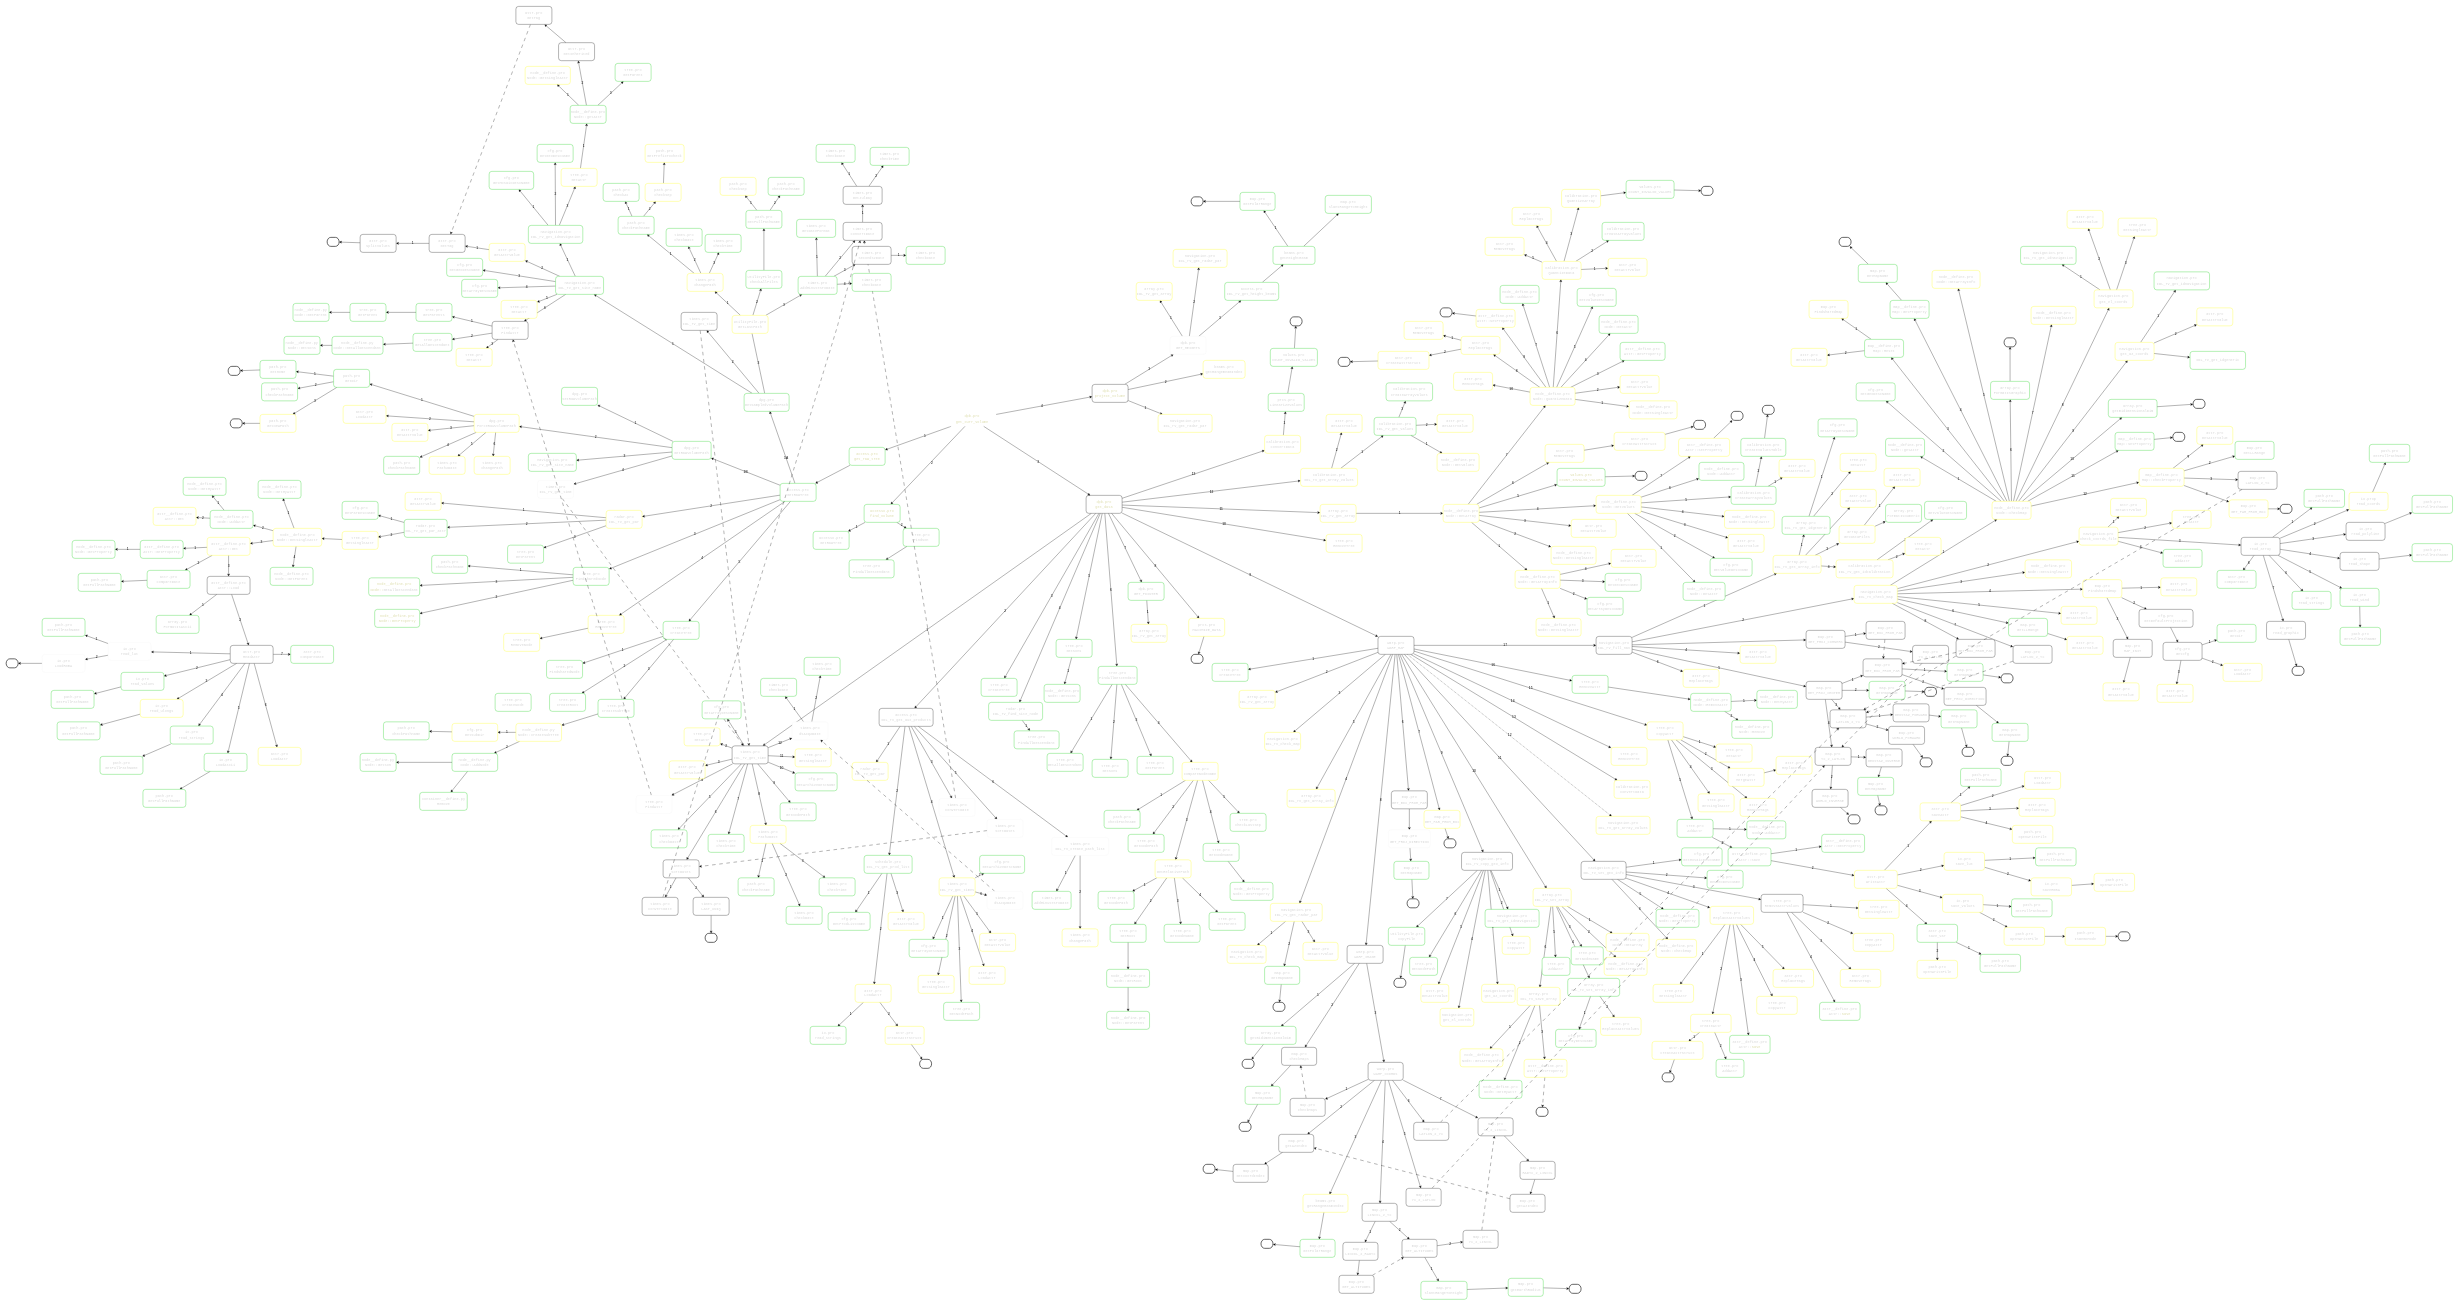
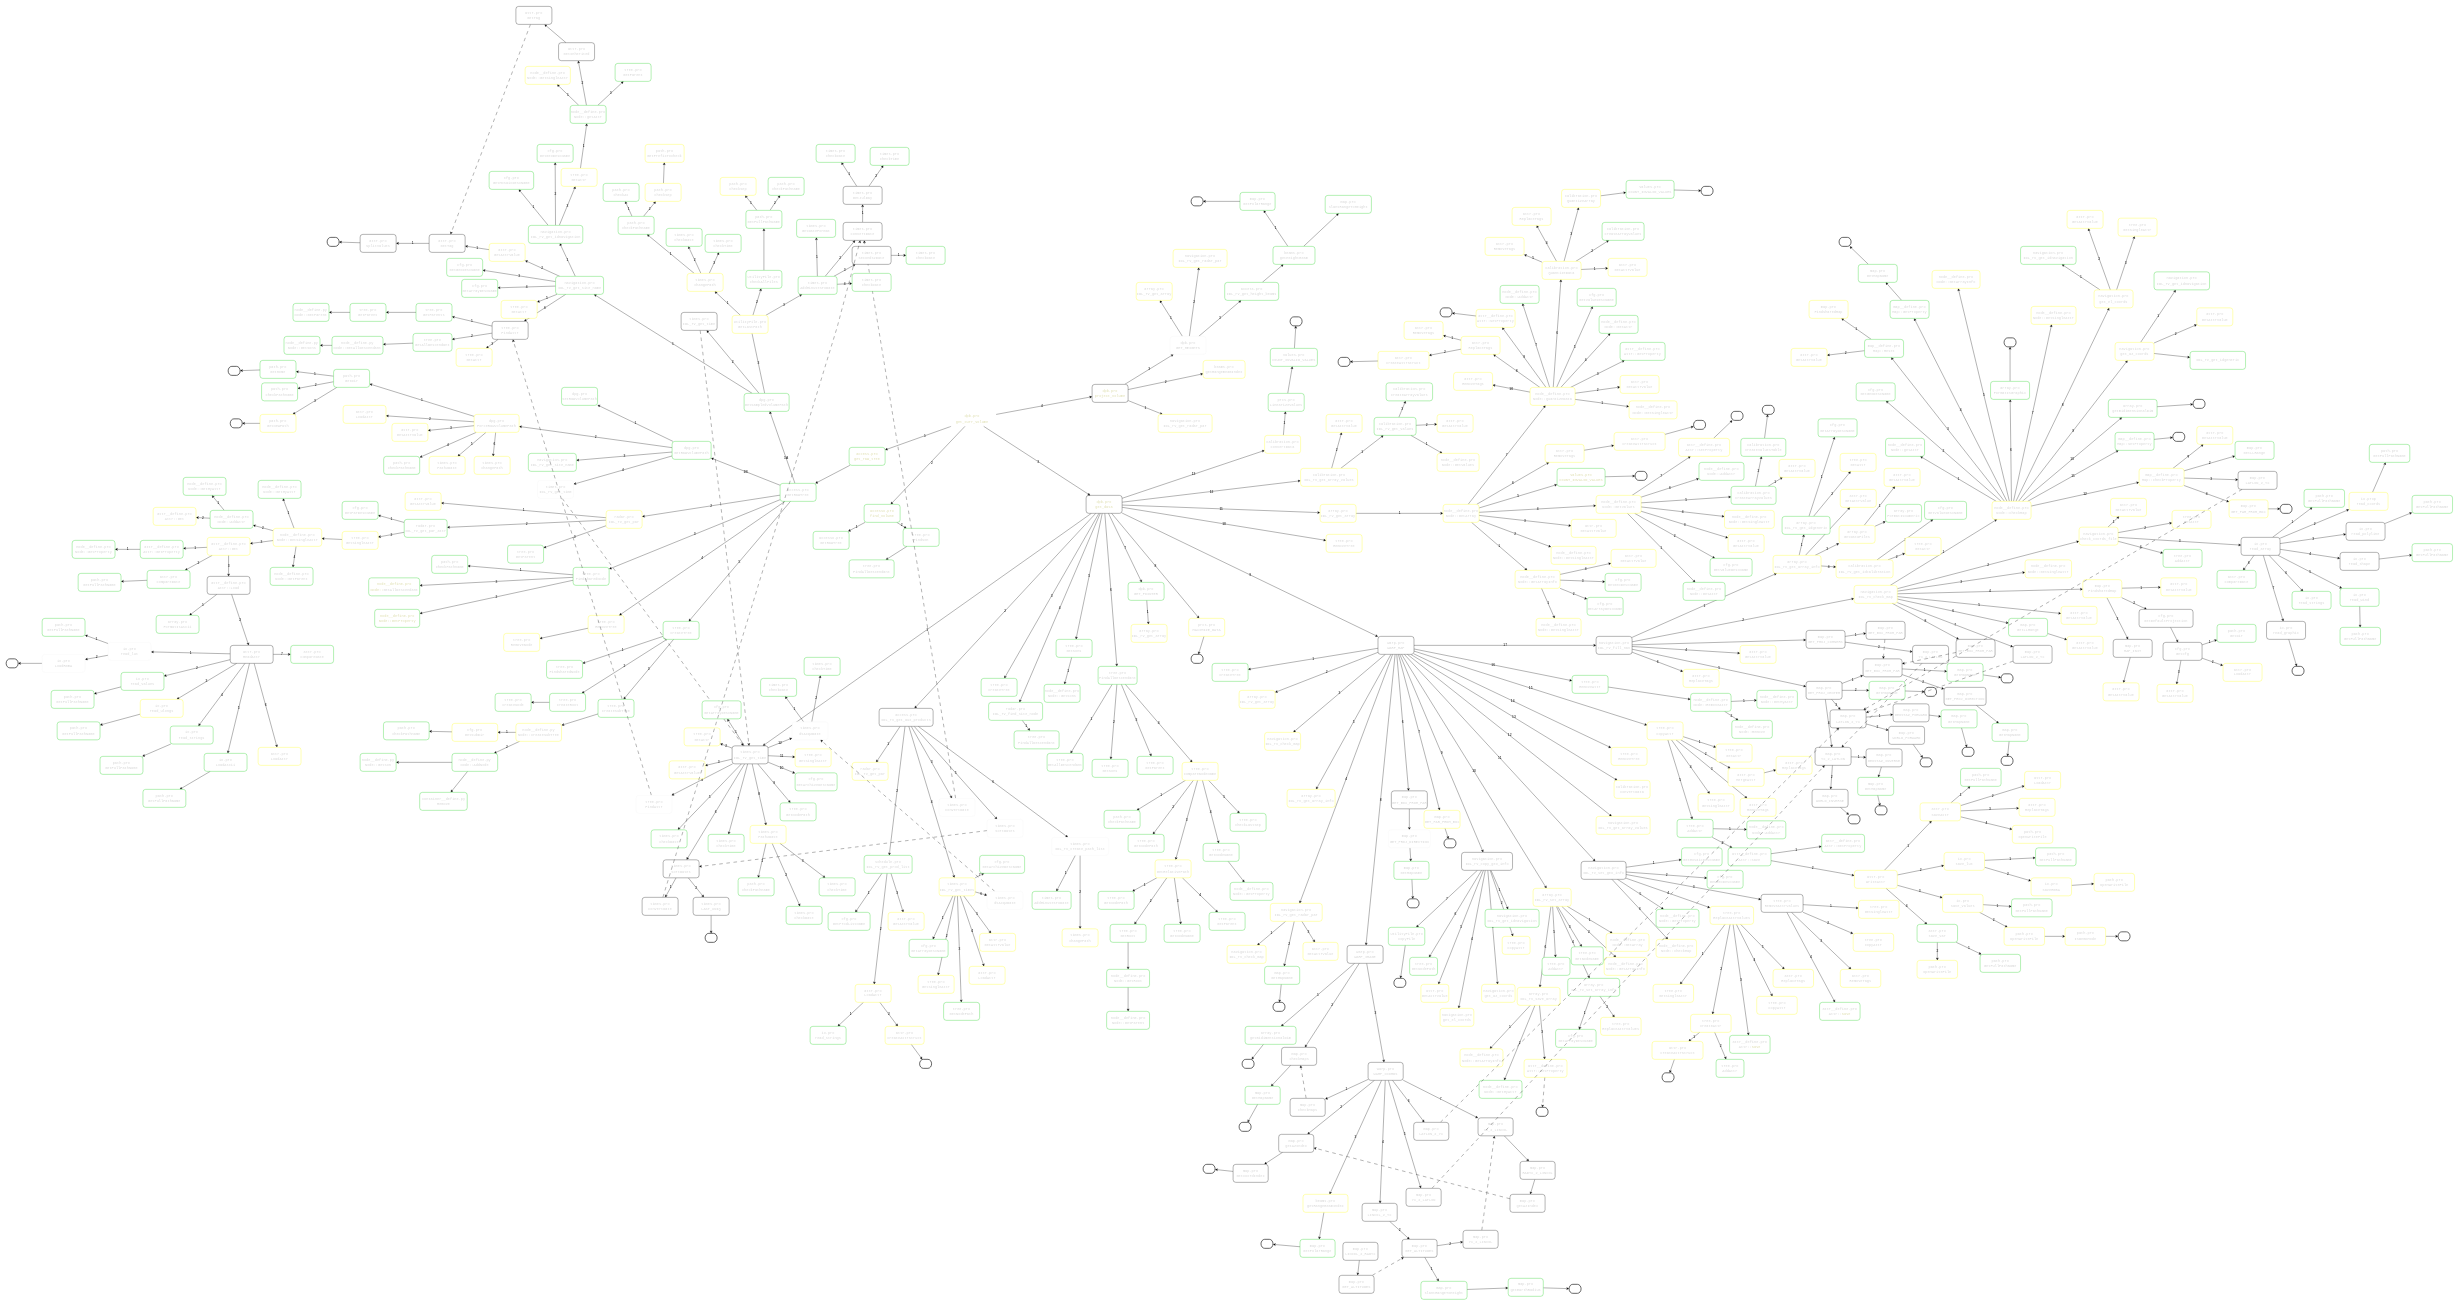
edge "tree.pro CreateRoot" -> "tree.pro CreateNode": added
edge "warp.pro WARP_MAP" -> "navigation.pro IDL_rv_get_array_values": style dashed -> solid
edge "map.pro LINCOL_2_YX" -> "map.pro LINCOL_2_RADYX": removed, label "1"
